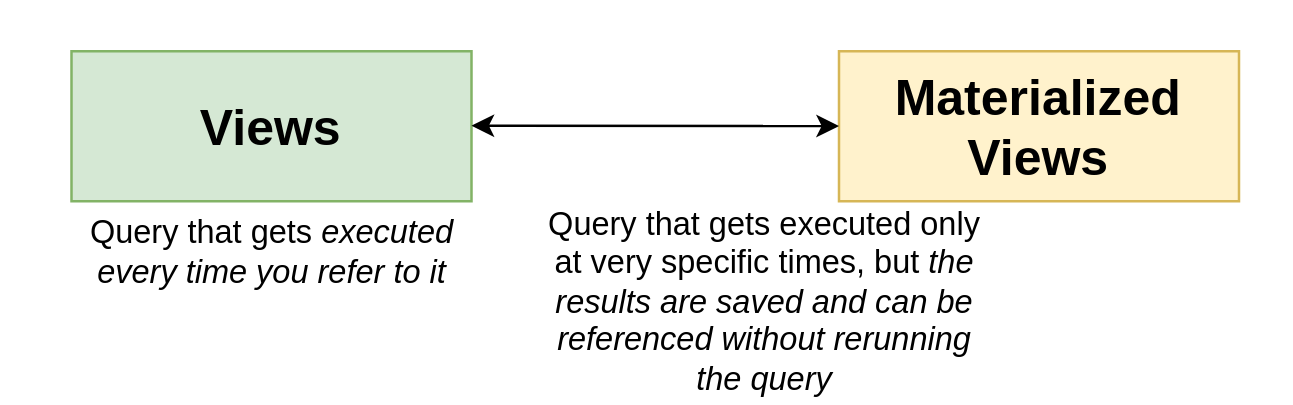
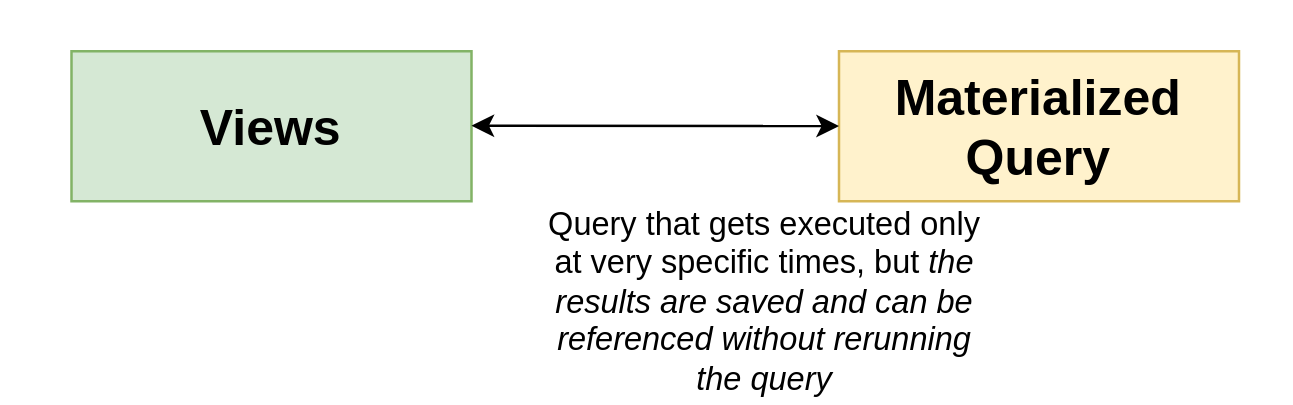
node "Materialized Views": label "Materialized Views" -> "Materialized Query"
node "Query that gets executed every time you refer to it": removed
